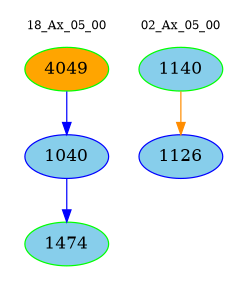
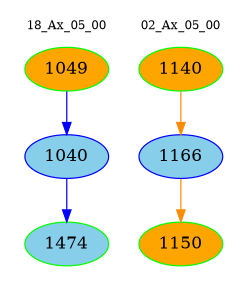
node "4049": label "4049" -> "1049"
node "1140": fillcolor skyblue -> orange
node "1126": label "1126" -> "1166"
node "1150": added
